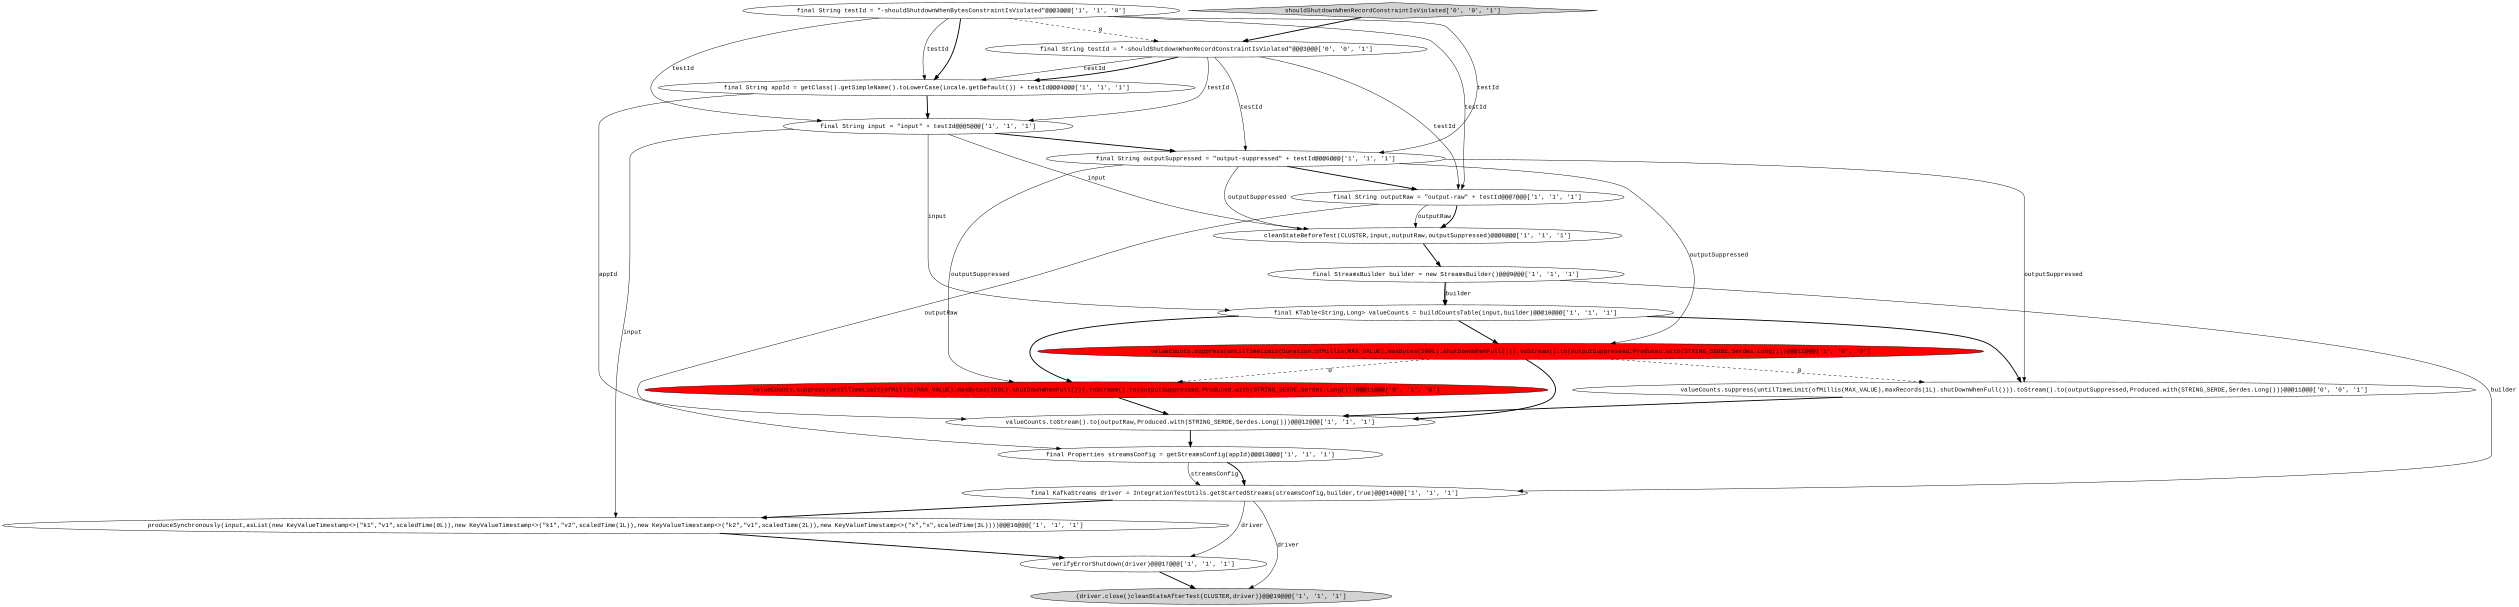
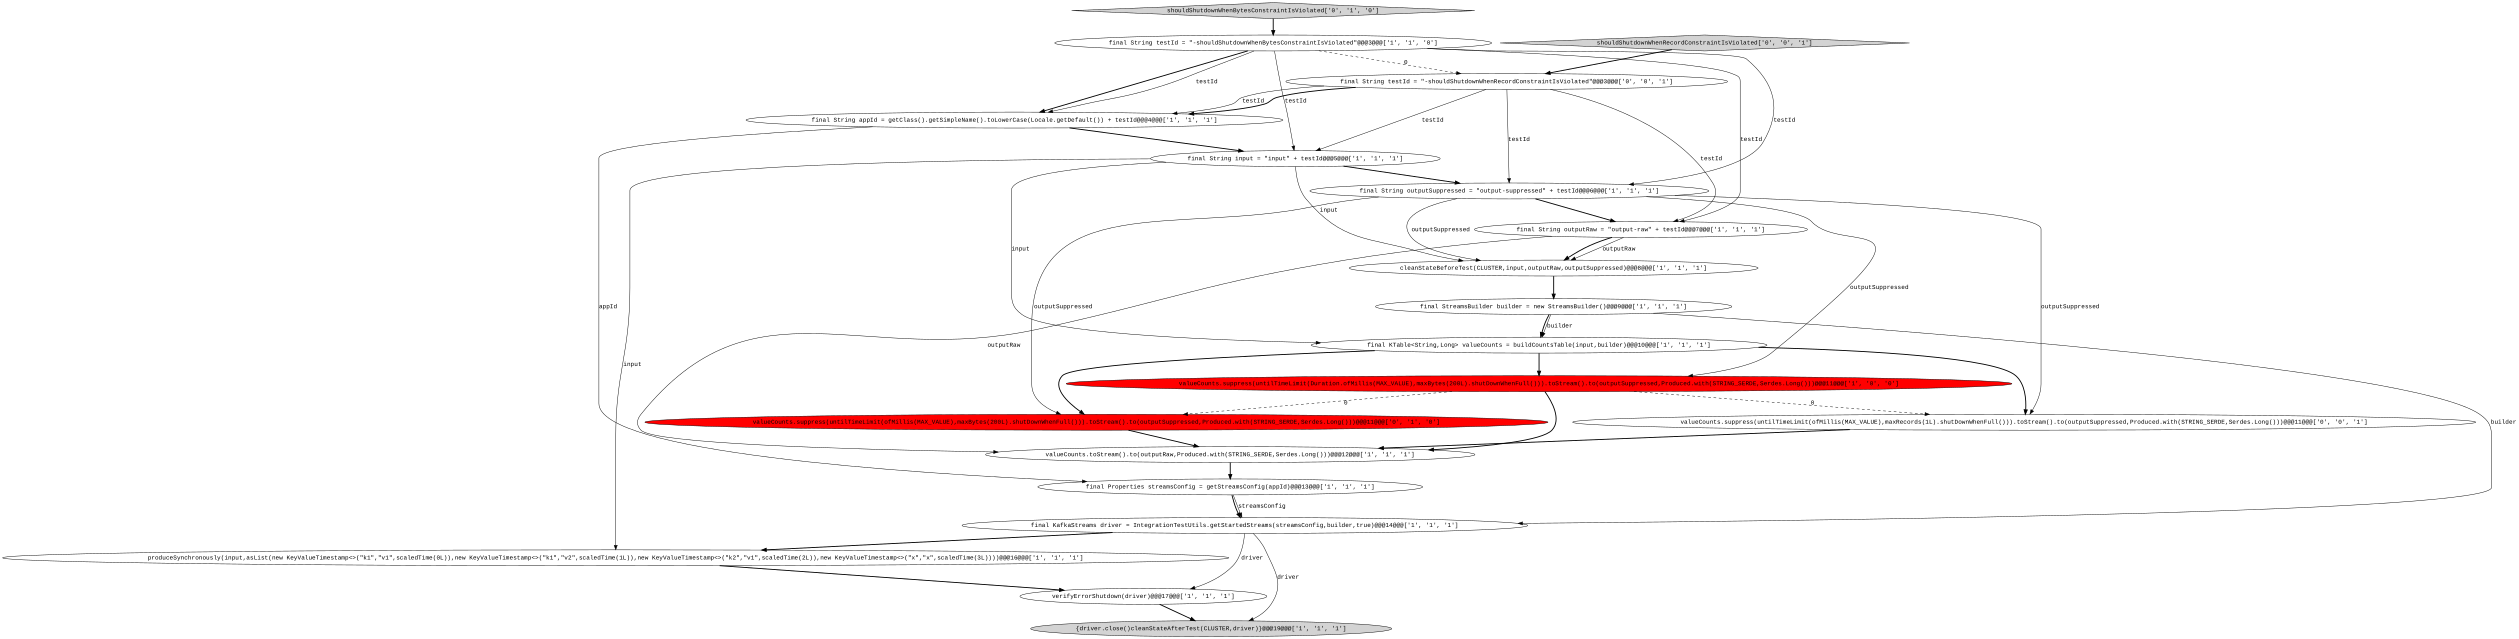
node "shouldShutdownWhenBytesConstraintIsViolated['0', '1', '0']": added
